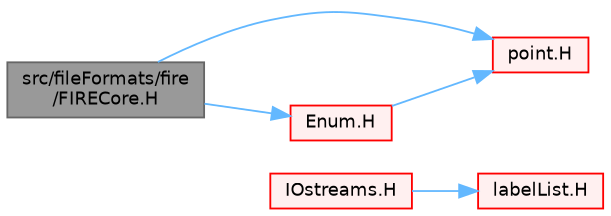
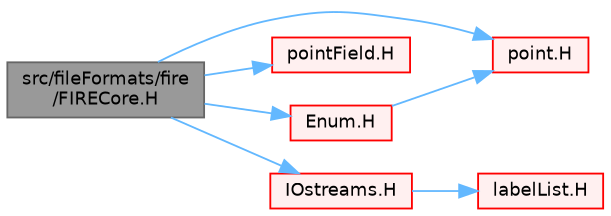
node "pointField.H": added
edge "src/fileFormats/fire /FIRECore.H" -> "IOstreams.H": added
